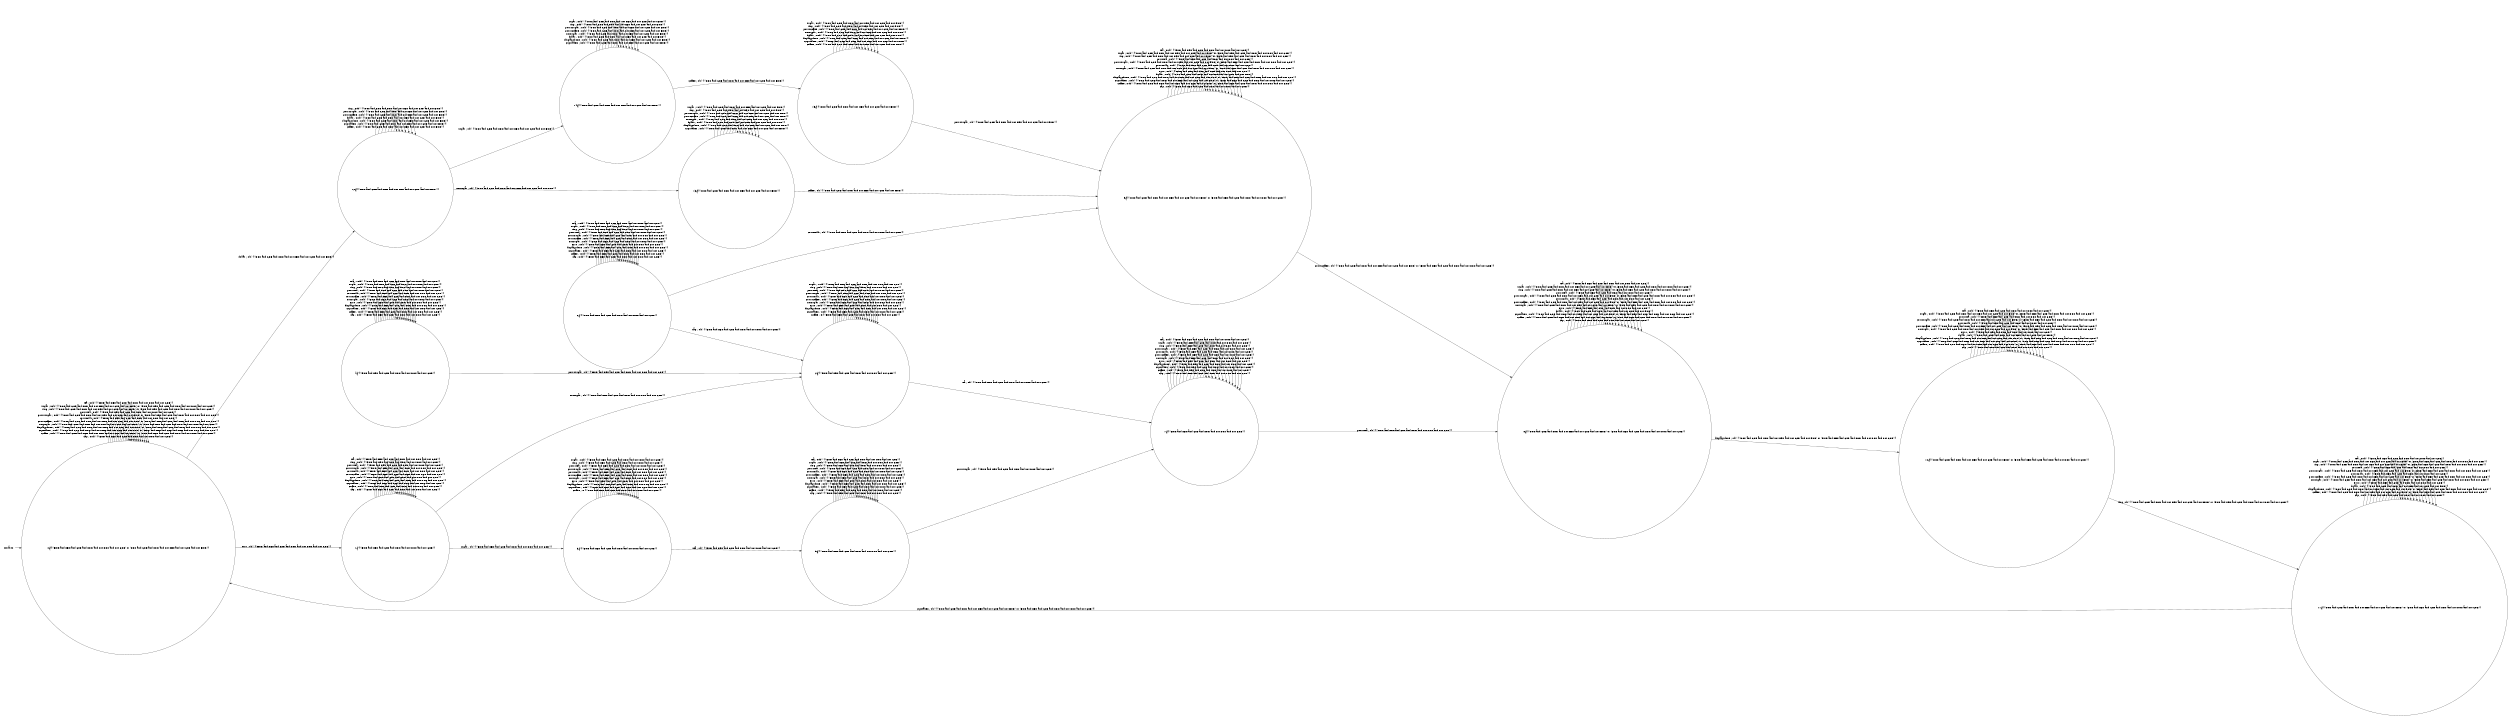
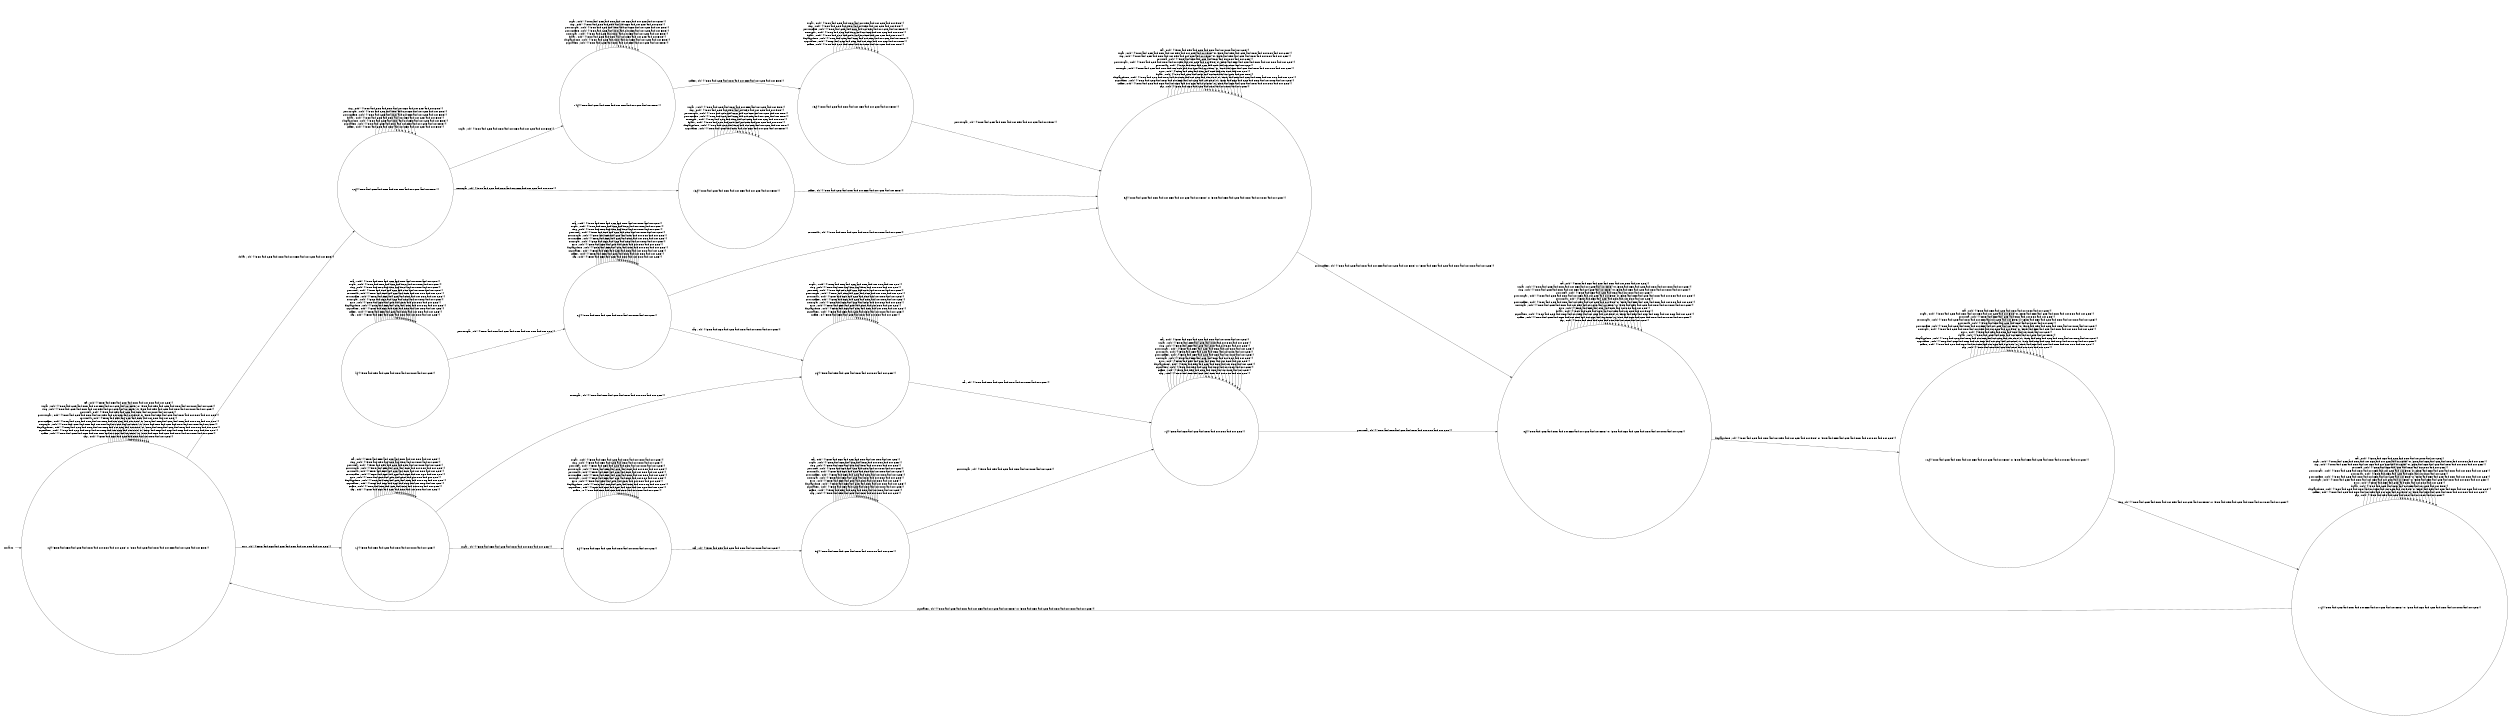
edge "4@[((EUR and TEA and CAP and TON and not DOL and not COF))]" -> "2@[((EUR and TEA and CAP and TON and not DOL and not COF))]": now "4@[((EUR and TEA and CAP and TON and not DOL and not COF))]" -> "6@[((EUR and TEA and CAP and TON and not DOL and not COF))]"
